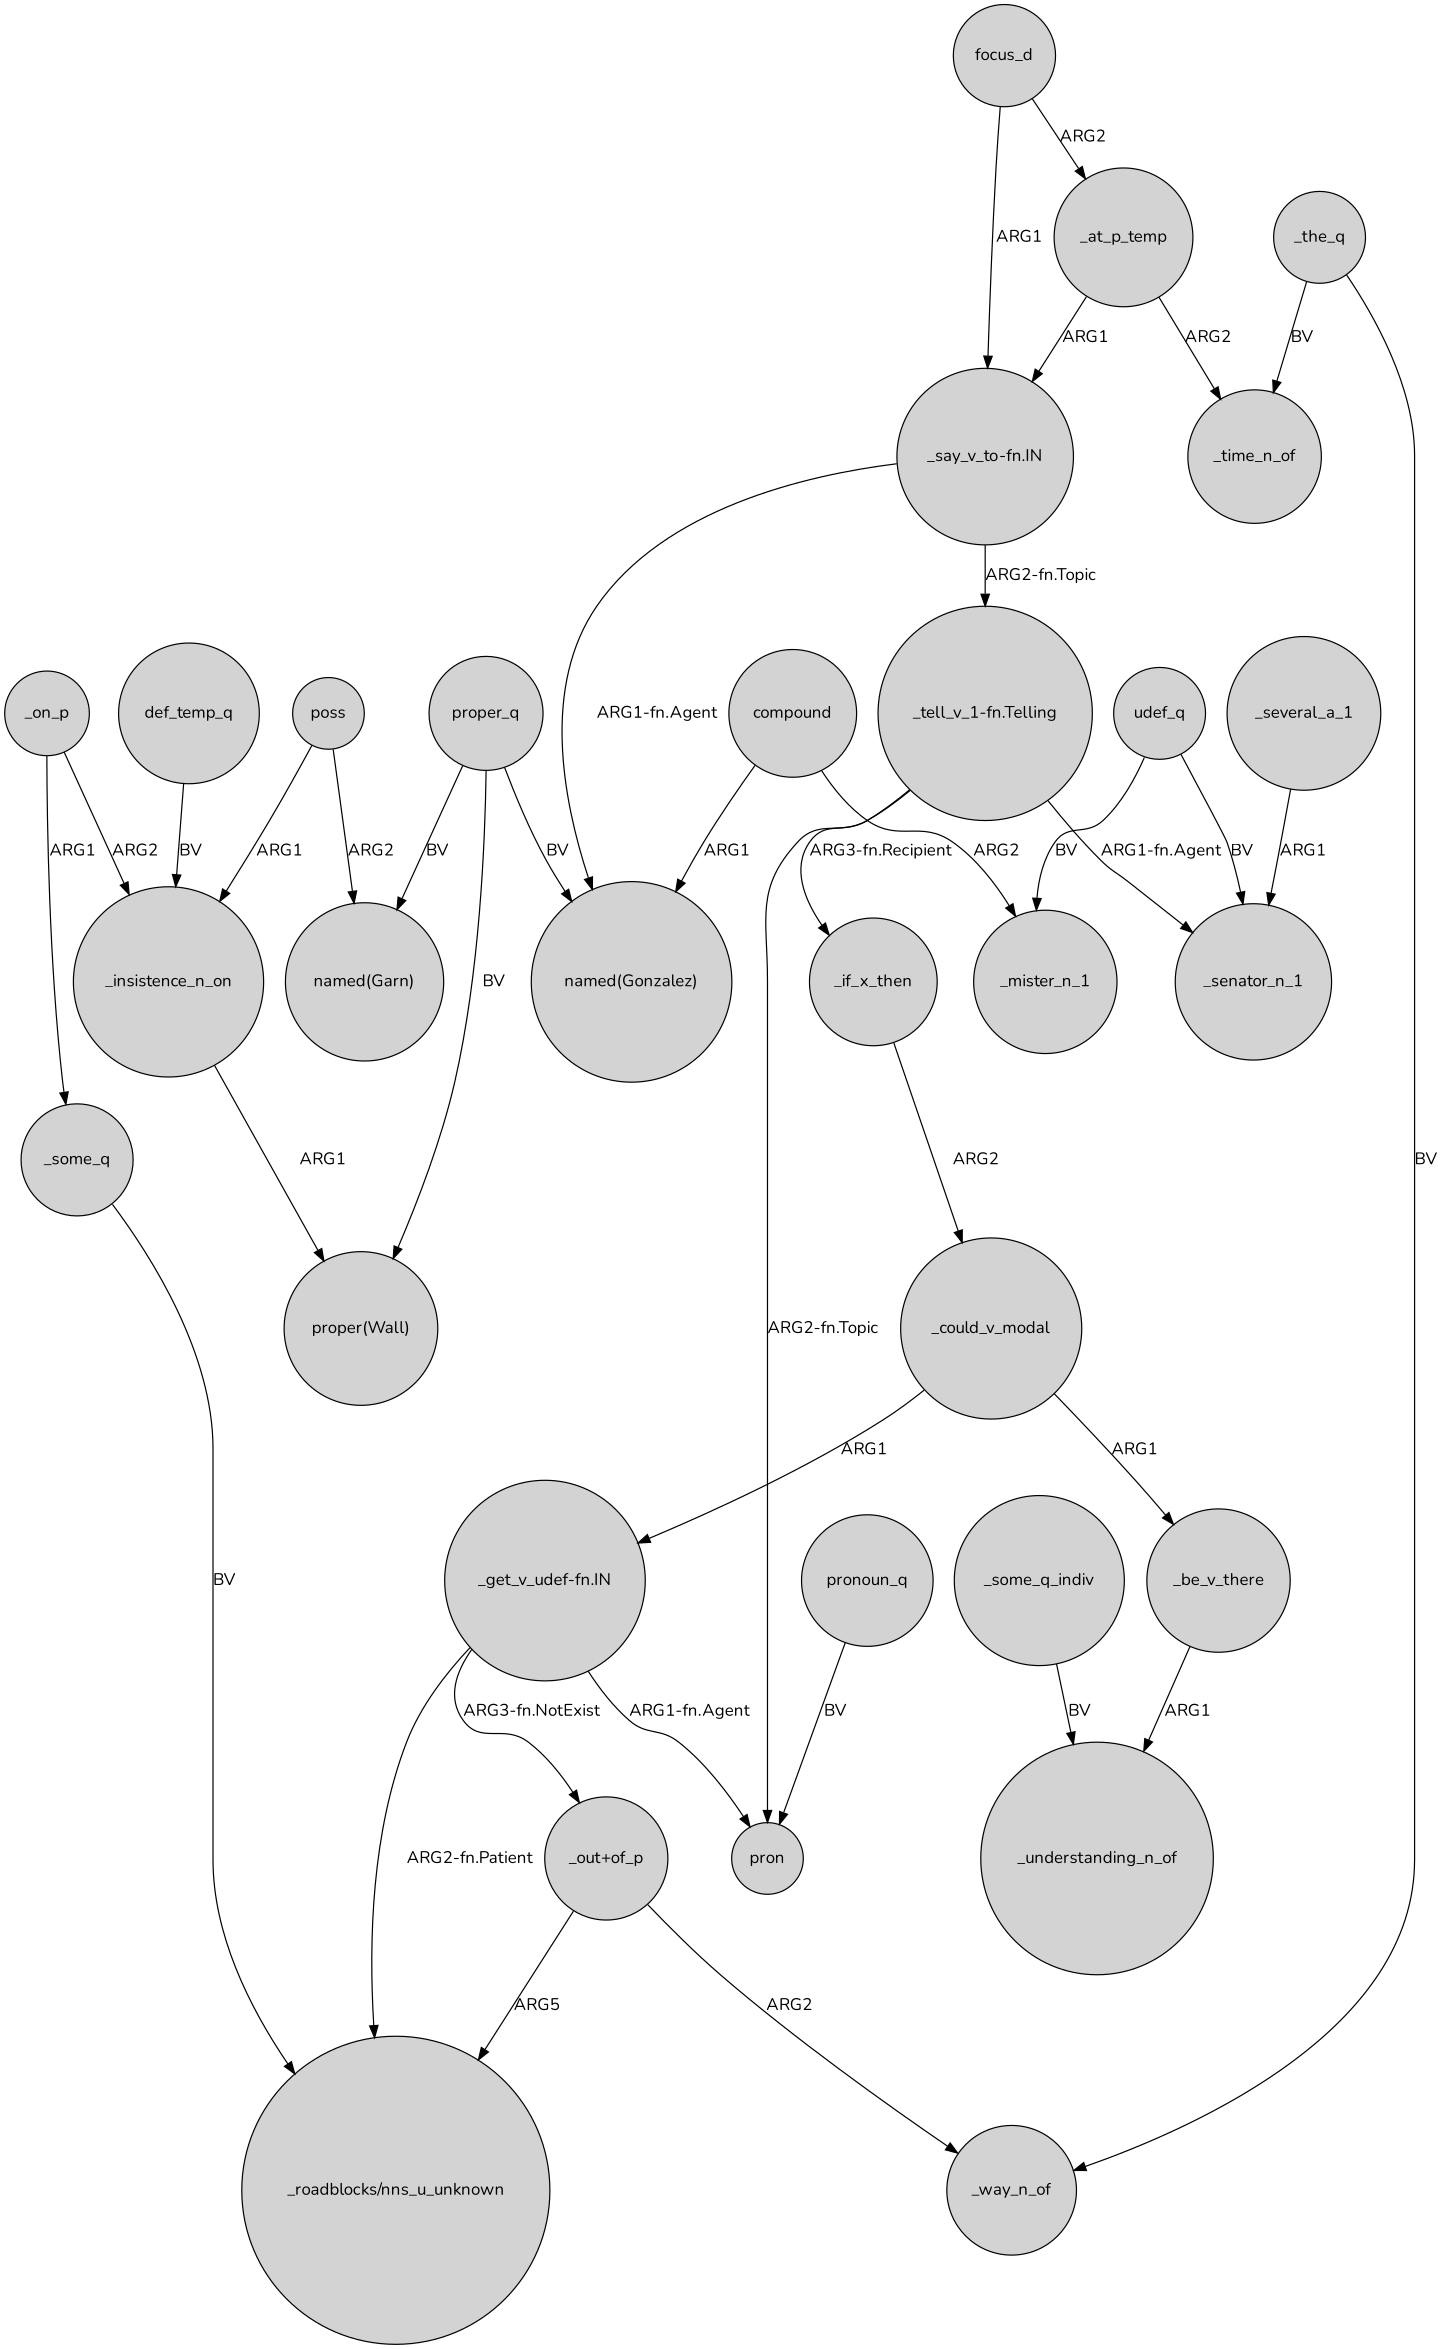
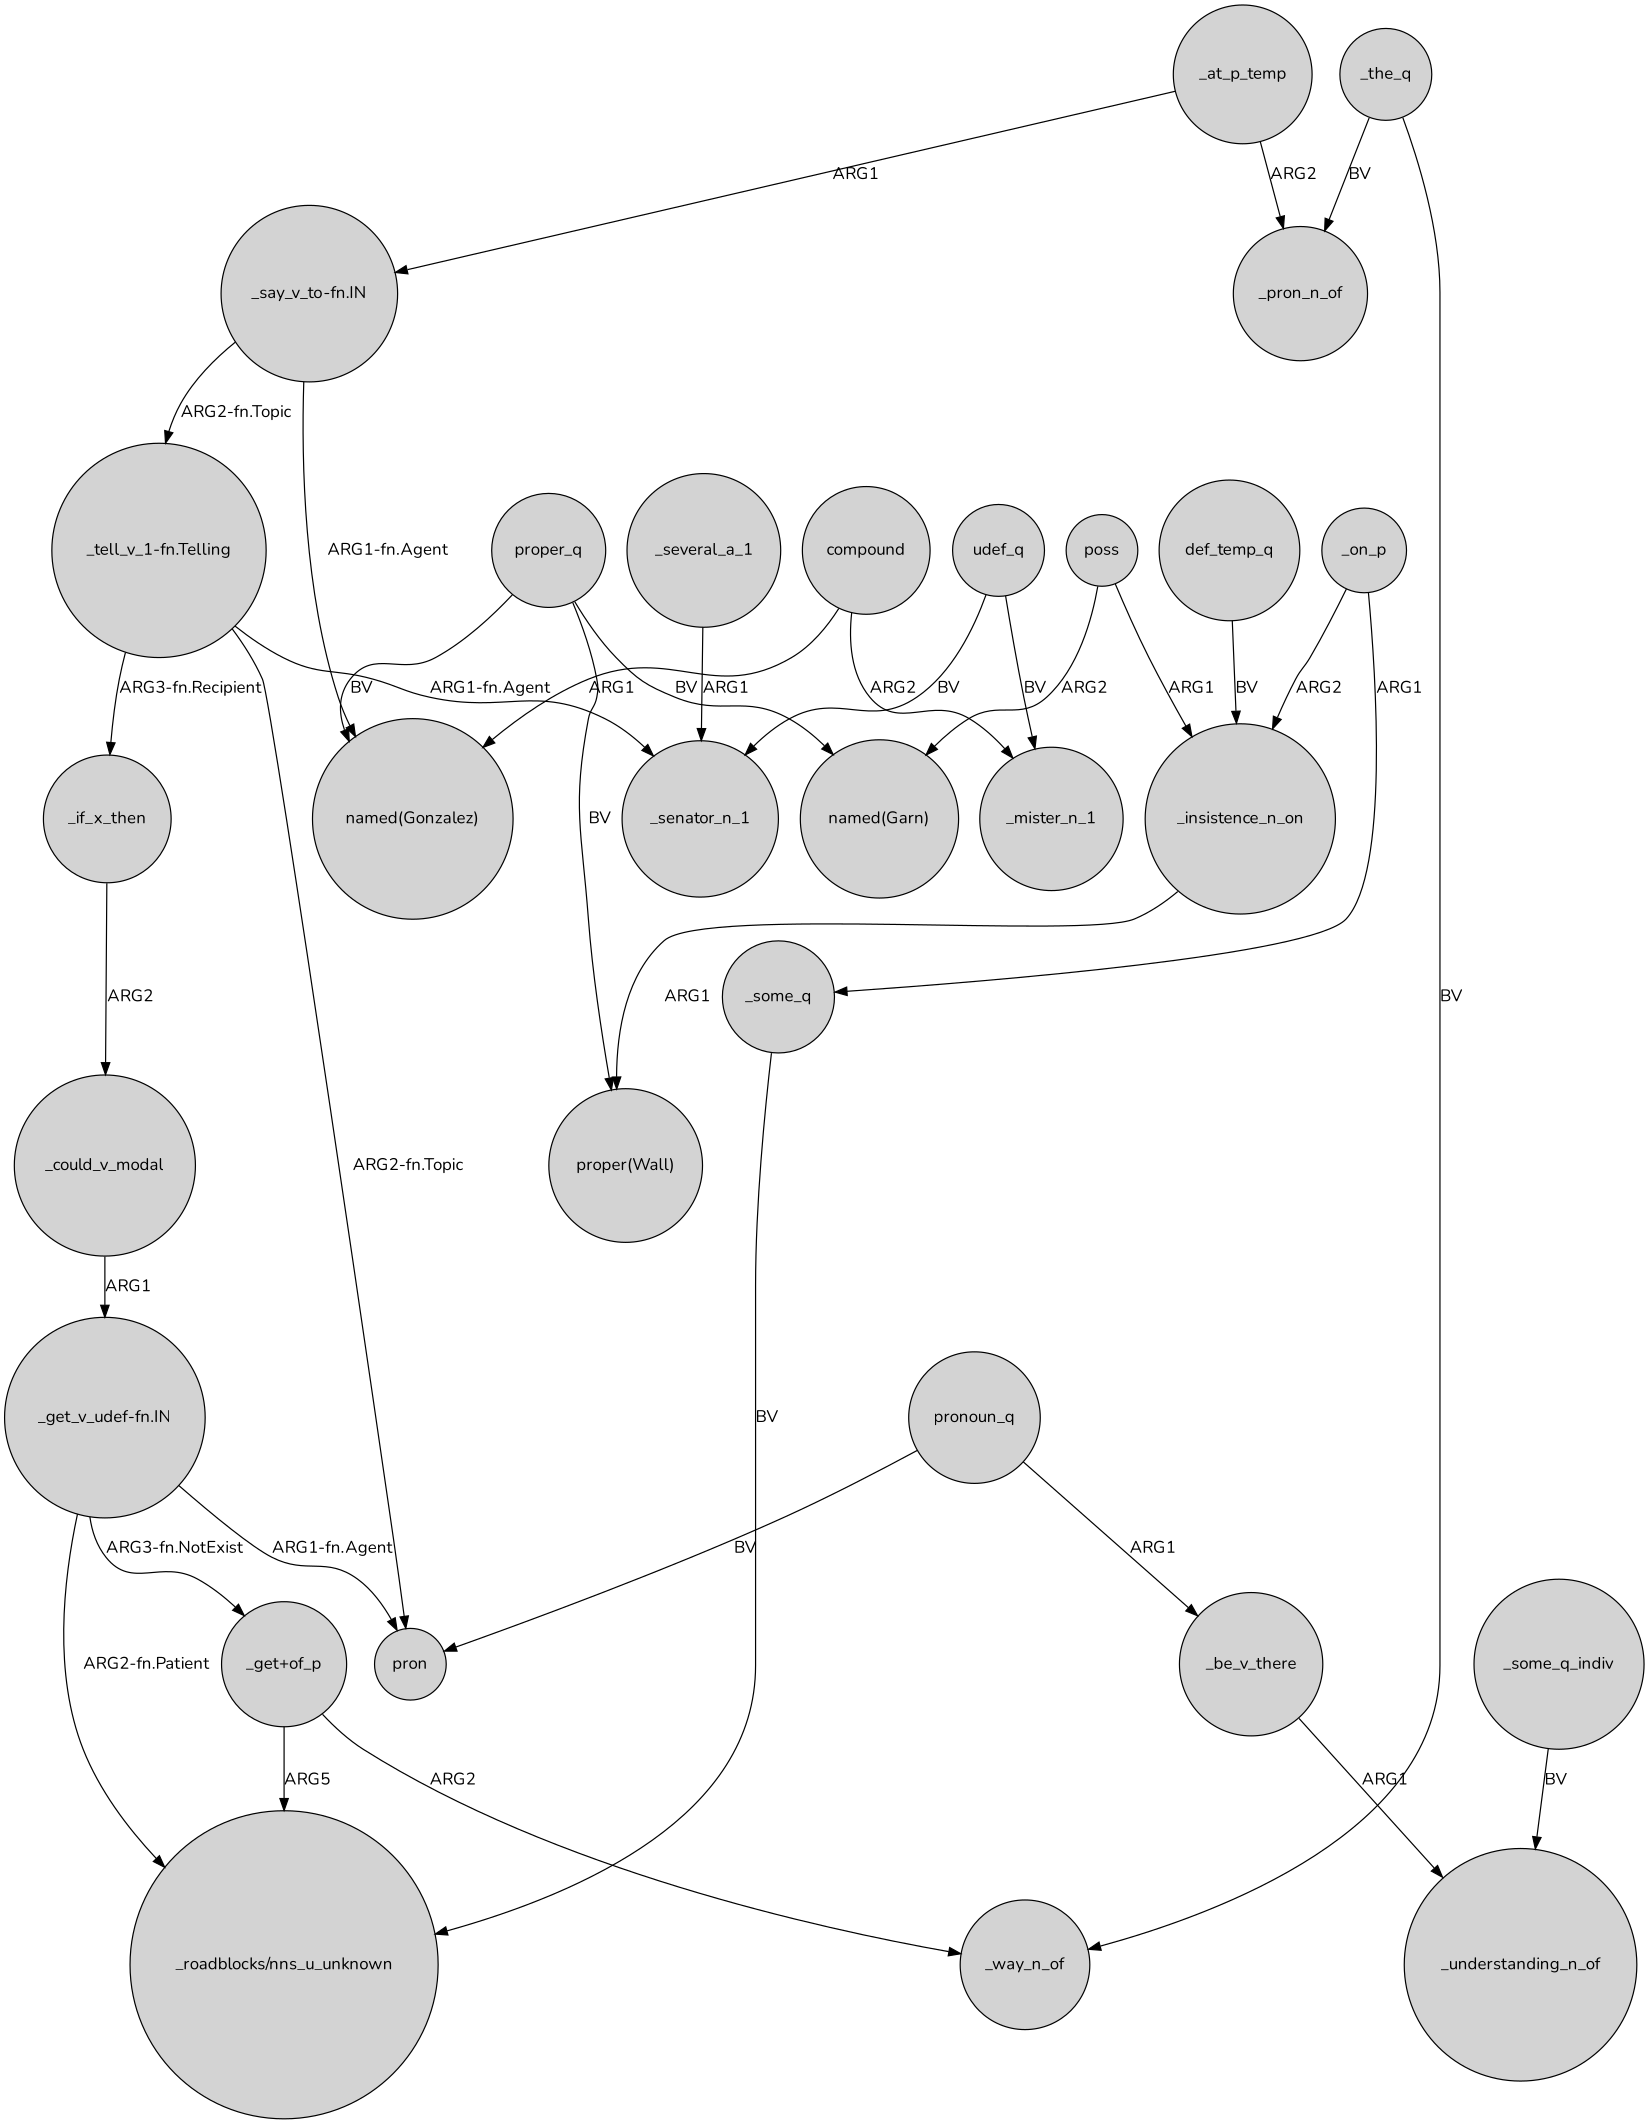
node "focus_d": removed
node "_time_n_of": label "_time_n_of" -> "_pron_n_of"
edge "_could_v_modal" -> "_be_v_there": now "pronoun_q" -> "_be_v_there"
node "_out+of_p": label "_out+of_p" -> "_get+of_p"
